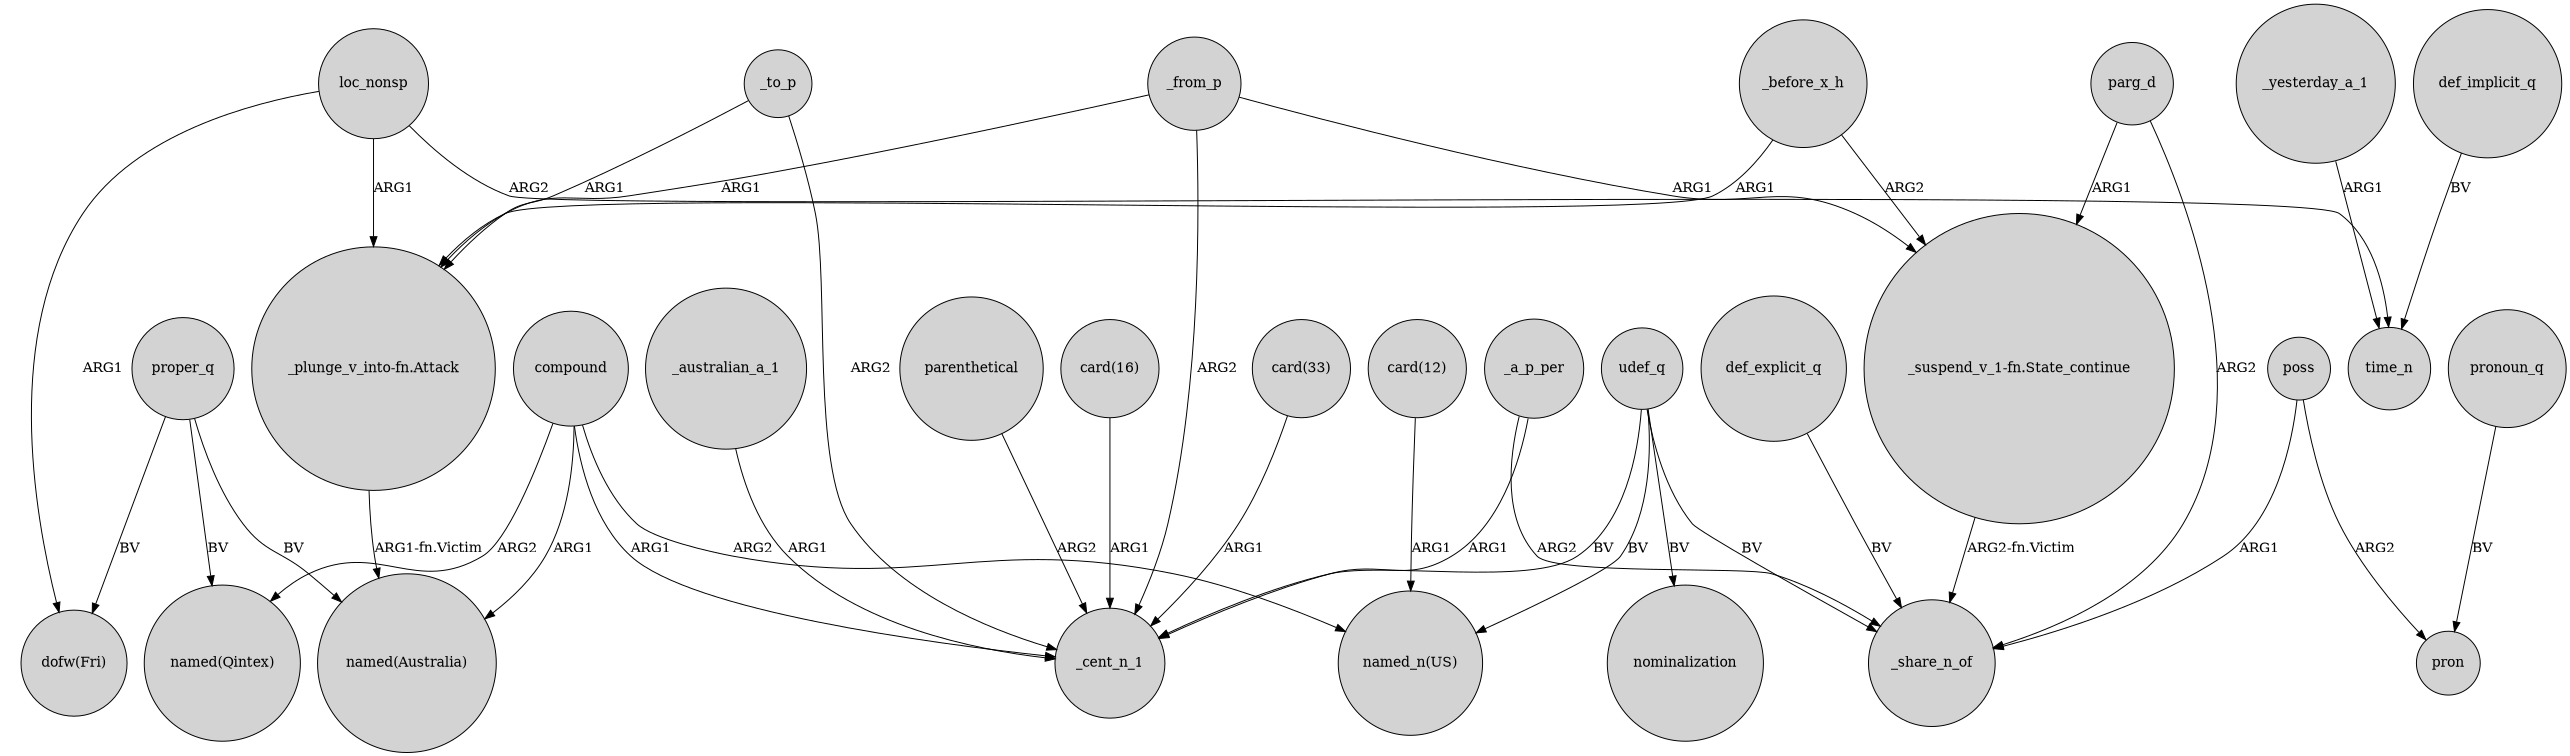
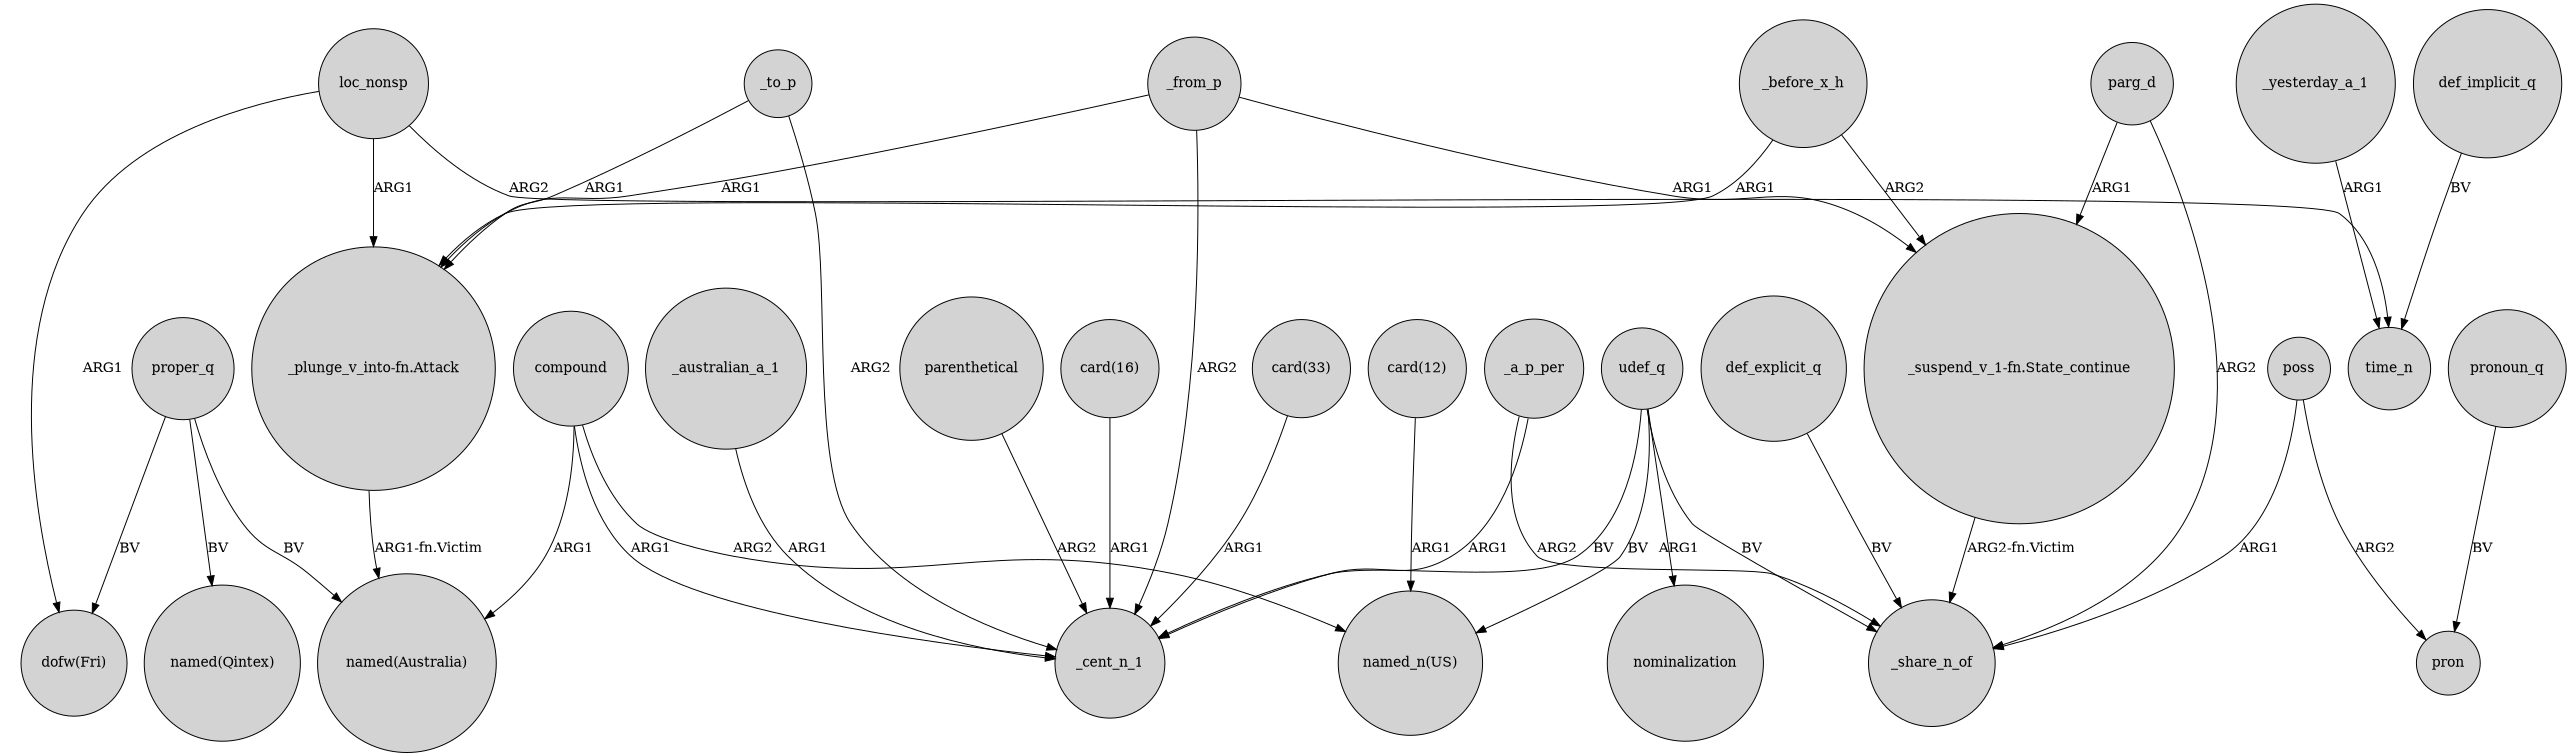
edge "udef_q" -> "nominalization": label "BV" -> "ARG1"
edge "compound" -> "named(Qintex)": removed, label "ARG2"
